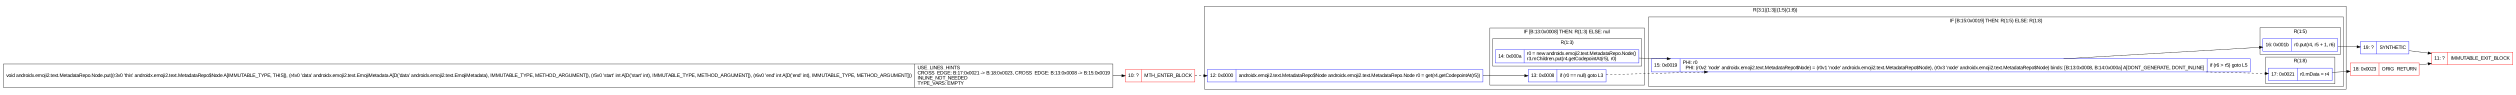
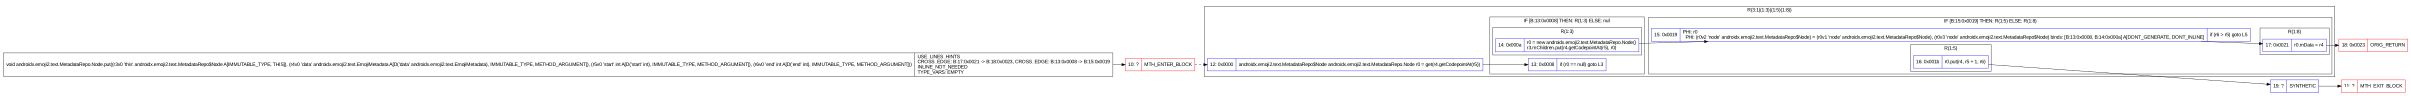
edge "15: 0x0019" -> "16: 0x001b": removed
node "11: ?": text "IMMUTABLE_EXIT_BLOCK" -> "MTH_EXIT_BLOCK"
edge "18: 0x0023" -> "11: ?": removed
edge "13: 0x0008" -> "15: 0x0019": removed
edge "15: 0x0019" -> "17: 0x0021": style dashed -> solid
